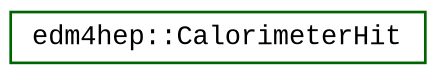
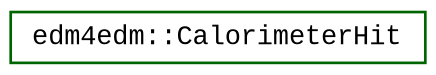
node "edm4hep::CalorimeterHit": label "edm4hep::CalorimeterHit" -> "edm4edm::CalorimeterHit"
